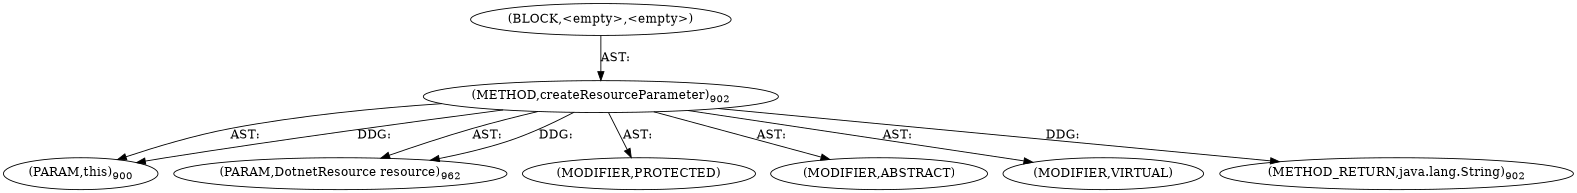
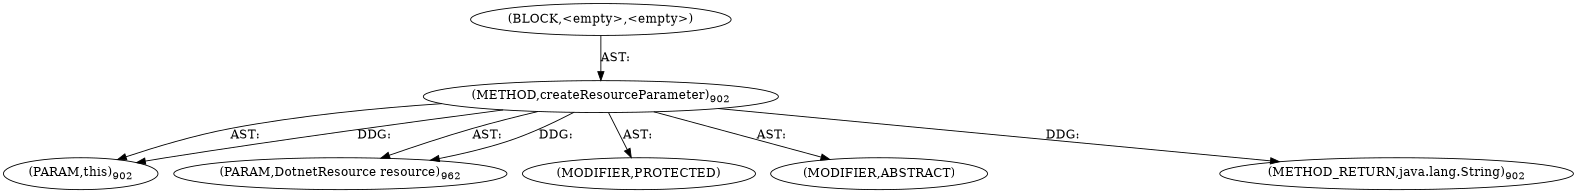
node "(PARAM,this)": text "900" -> "902"
node "(MODIFIER,VIRTUAL)": removed
